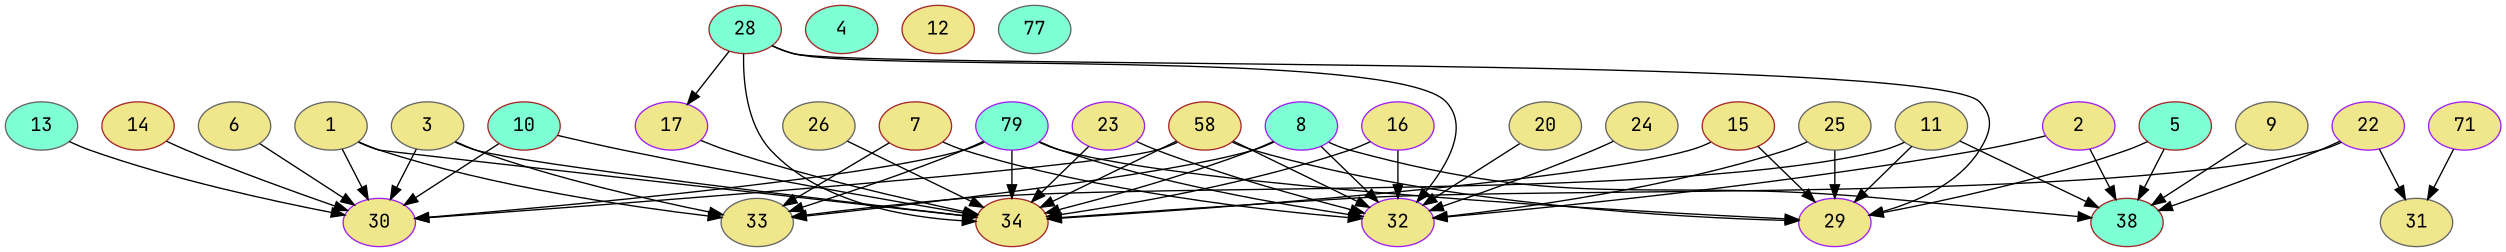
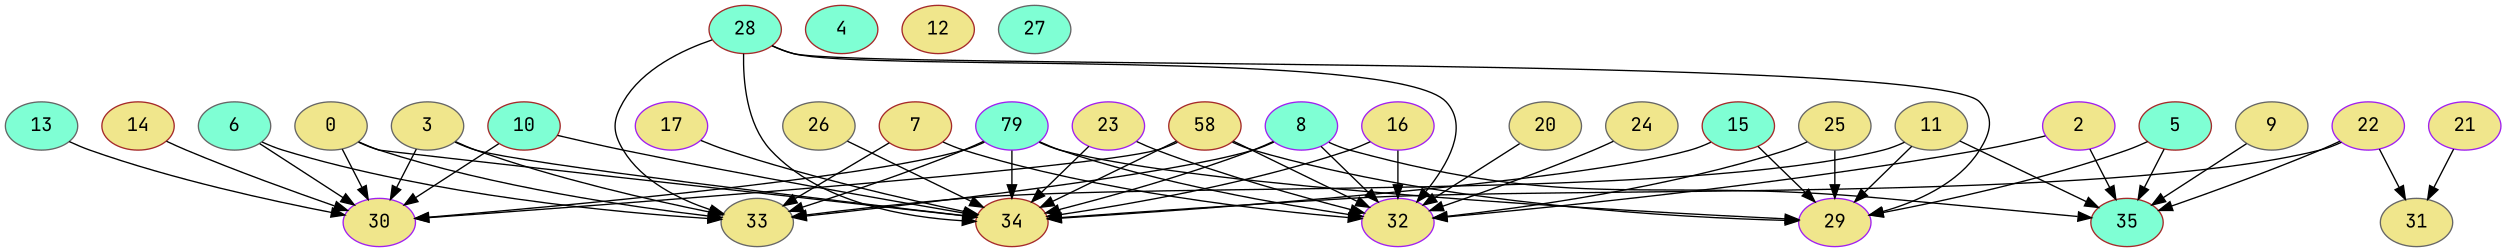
node "77": label "77" -> "27"
edge "28" -> "17": now "28" -> "33"
node "6": fillcolor khaki -> aquamarine
node "1": label "1" -> "0"
node "15": fillcolor khaki -> aquamarine
node "71": label "71" -> "21"
edge "6" -> "33": added
node "38": label "38" -> "35"
